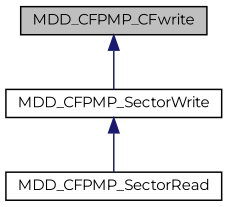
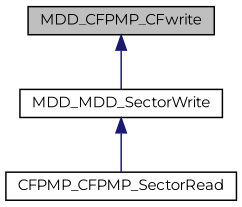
node "MDD_CFPMP_SectorWrite": label "MDD_CFPMP_SectorWrite" -> "MDD_MDD_SectorWrite"
node "MDD_CFPMP_SectorRead": label "MDD_CFPMP_SectorRead" -> "CFPMP_CFPMP_SectorRead"
